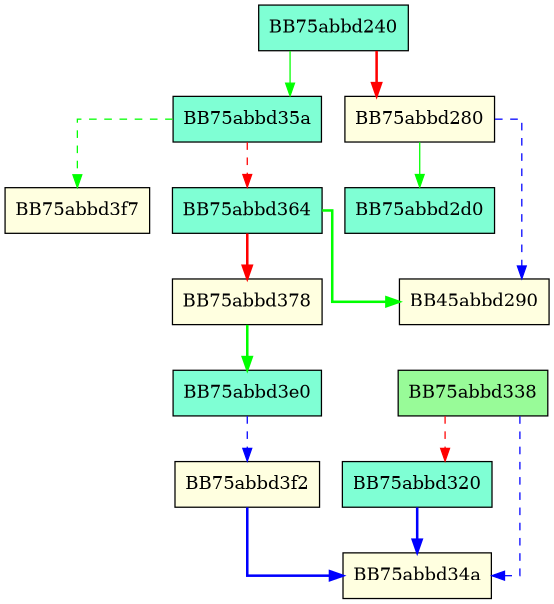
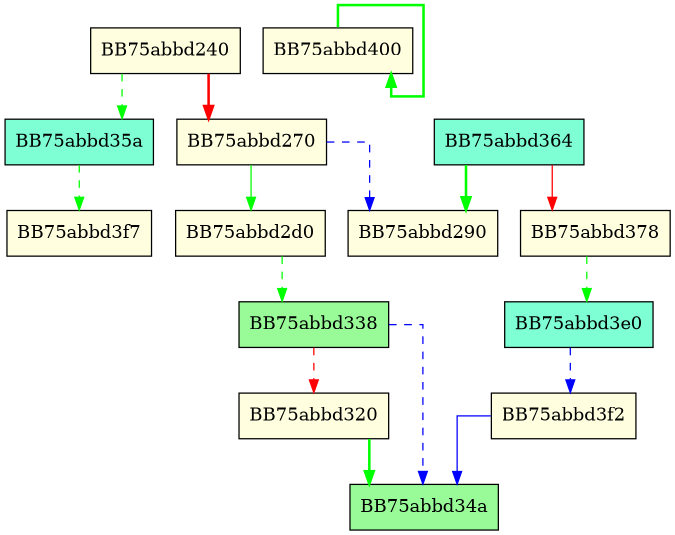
node "BB75abbd240": fillcolor aquamarine -> lightyellow
node "BB75abbd400": added
edge "BB75abbd240" -> "BB75abbd35a": style solid -> dashed
node "BB75abbd280": label "BB75abbd280" -> "BB75abbd270"
edge "BB75abbd35a" -> "BB75abbd364": removed
node "BB75abbd2d0": fillcolor aquamarine -> lightyellow
edge "BB75abbd364" -> "BB75abbd378": style bold -> solid
edge "BB75abbd2d0" -> "BB75abbd338": added
node "BB45abbd290": label "BB45abbd290" -> "BB75abbd290"
edge "BB75abbd378" -> "BB75abbd3e0": style bold -> dashed
node "BB75abbd320": fillcolor aquamarine -> lightyellow
edge "BB75abbd320" -> "BB75abbd34a": color blue -> green
edge "BB75abbd3f2" -> "BB75abbd34a": style bold -> solid
node "BB75abbd34a": fillcolor lightyellow -> palegreen
